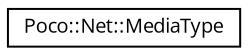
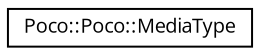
node "Poco::Net::MediaType": label "Poco::Net::MediaType" -> "Poco::Poco::MediaType"
